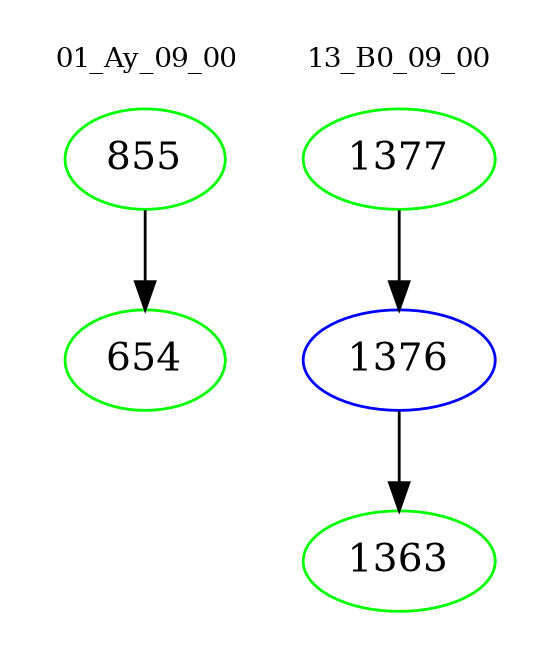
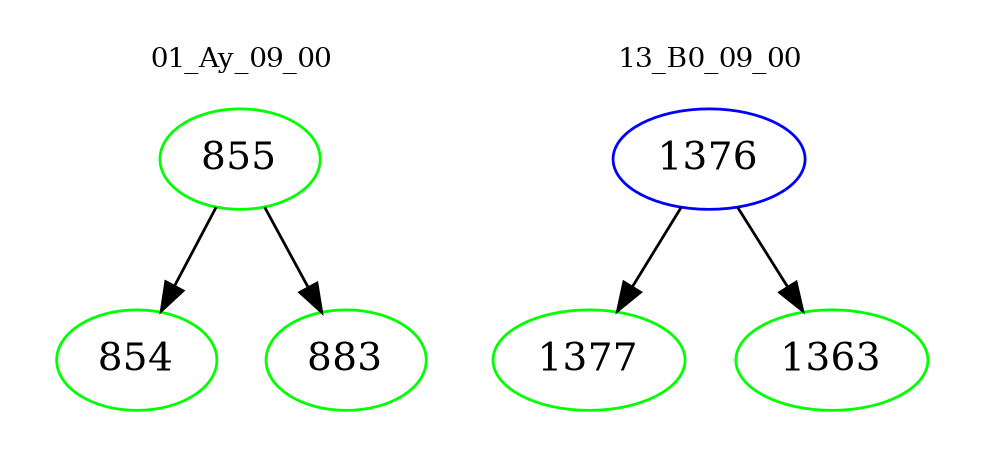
edge "1377" -> "1376": reversed
node "654": label "654" -> "854"
node "883": added
